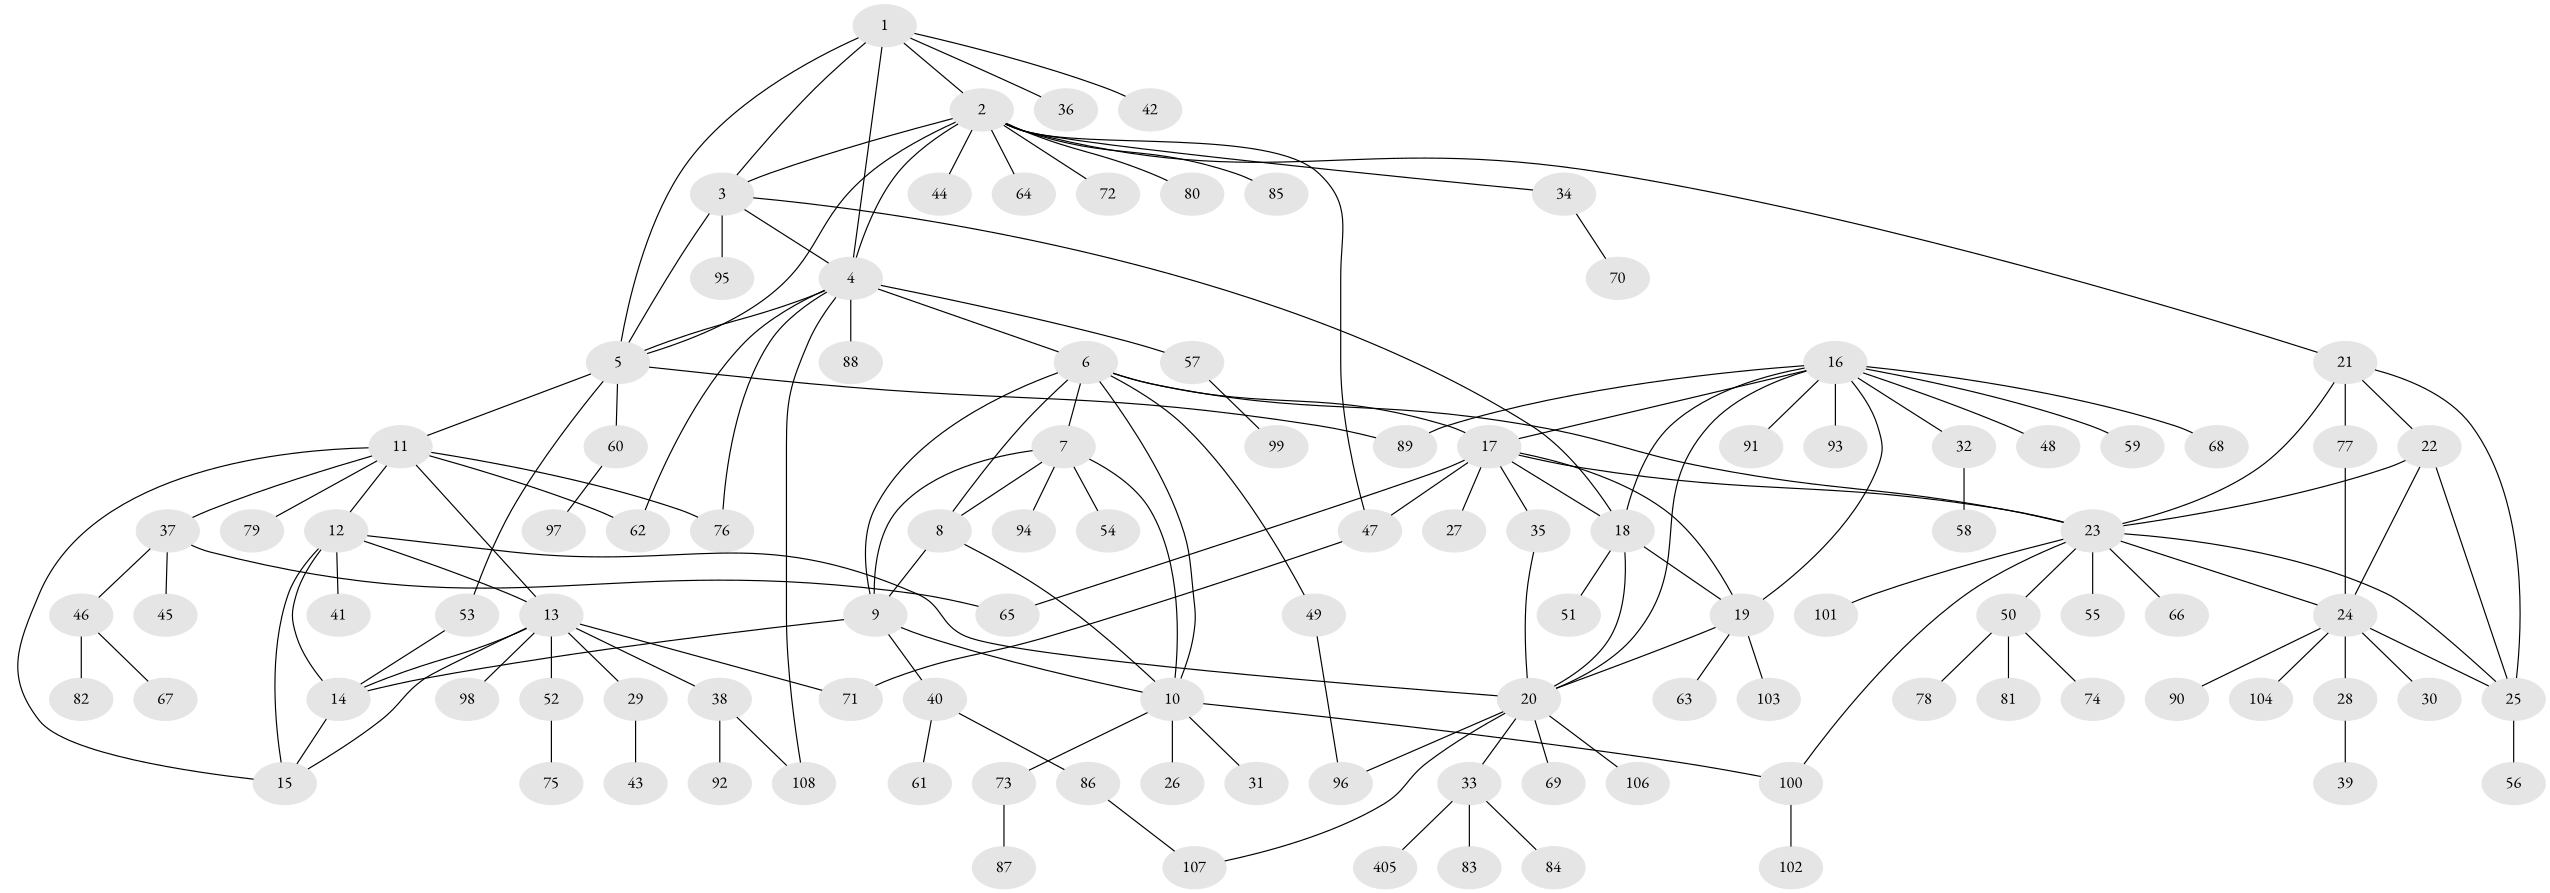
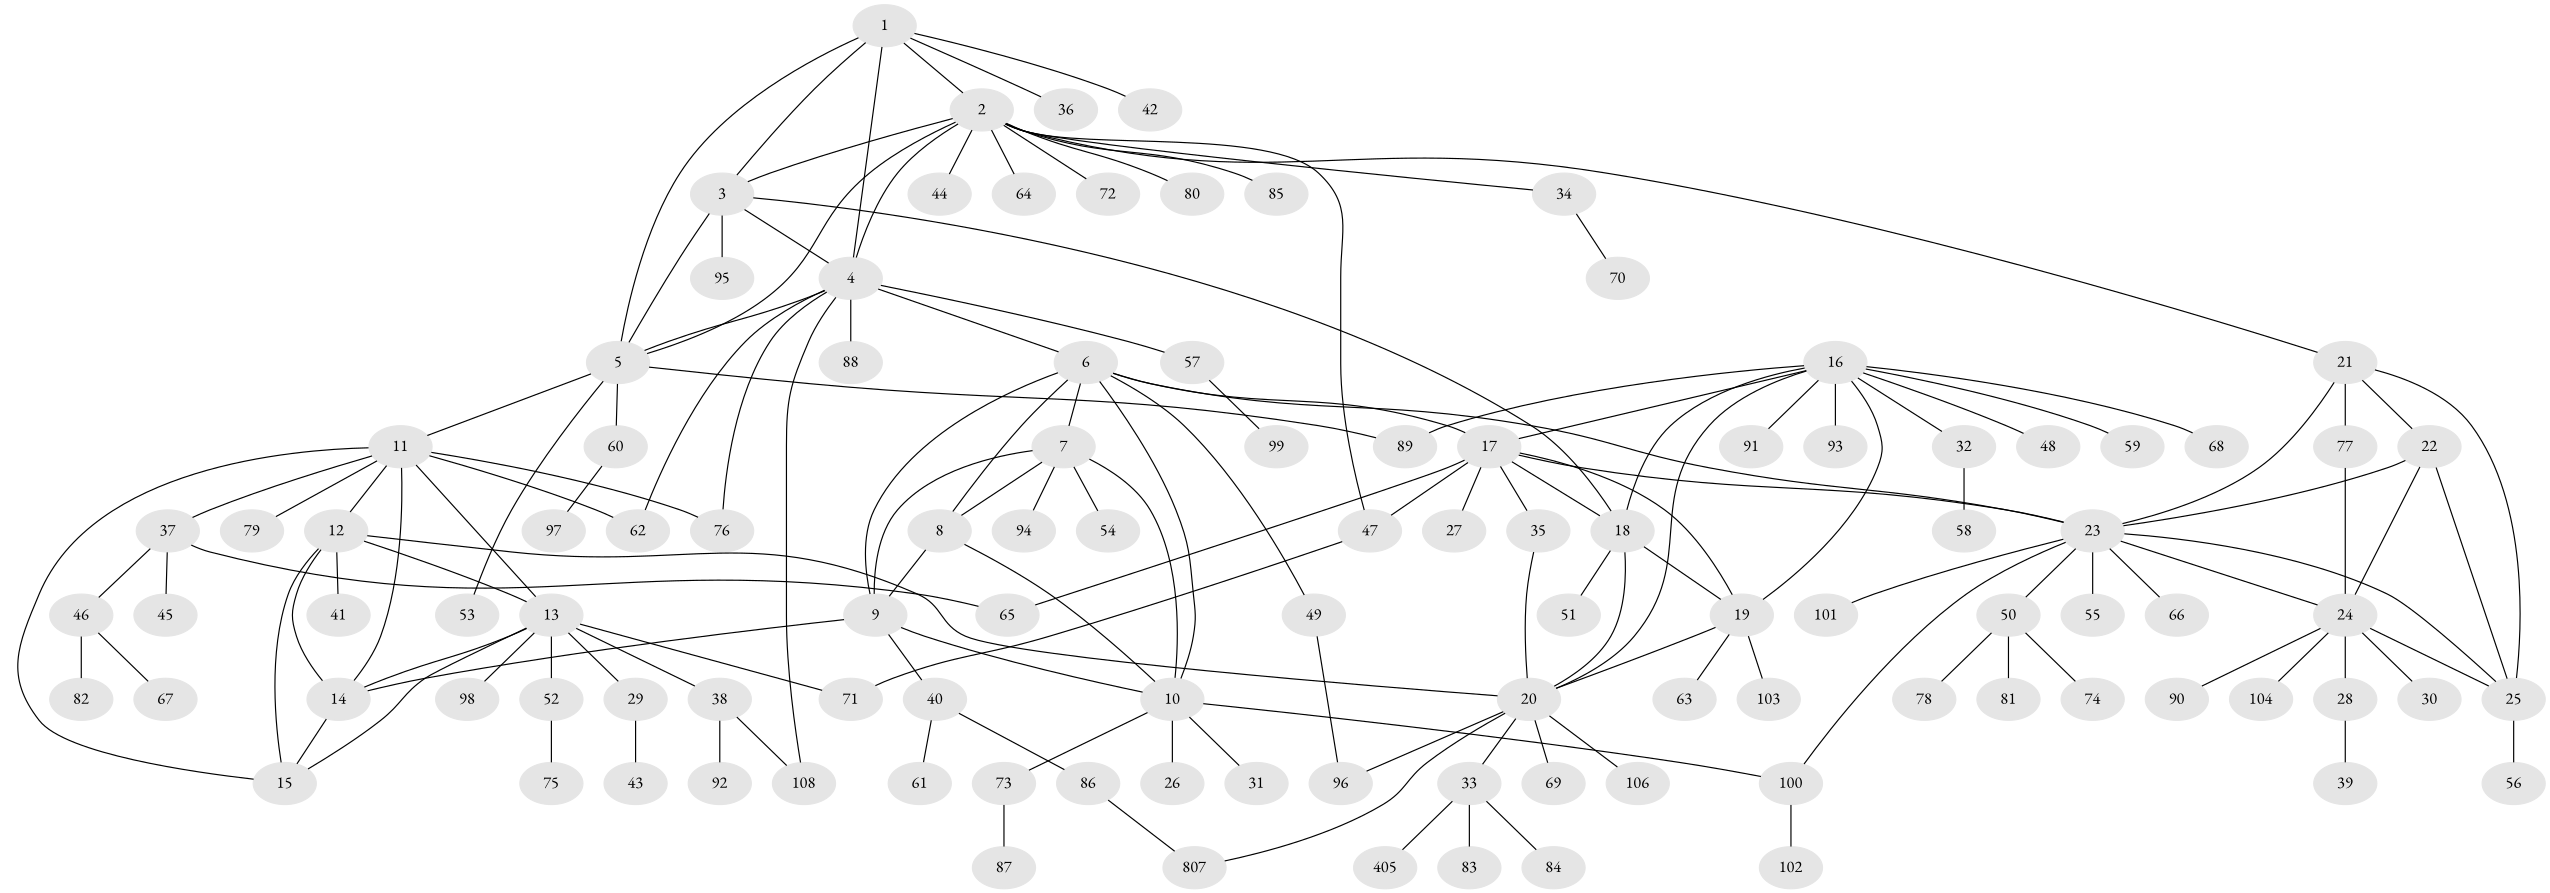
edge "53" -- "14": now "11" -- "14"
node "107": label "107" -> "807"
